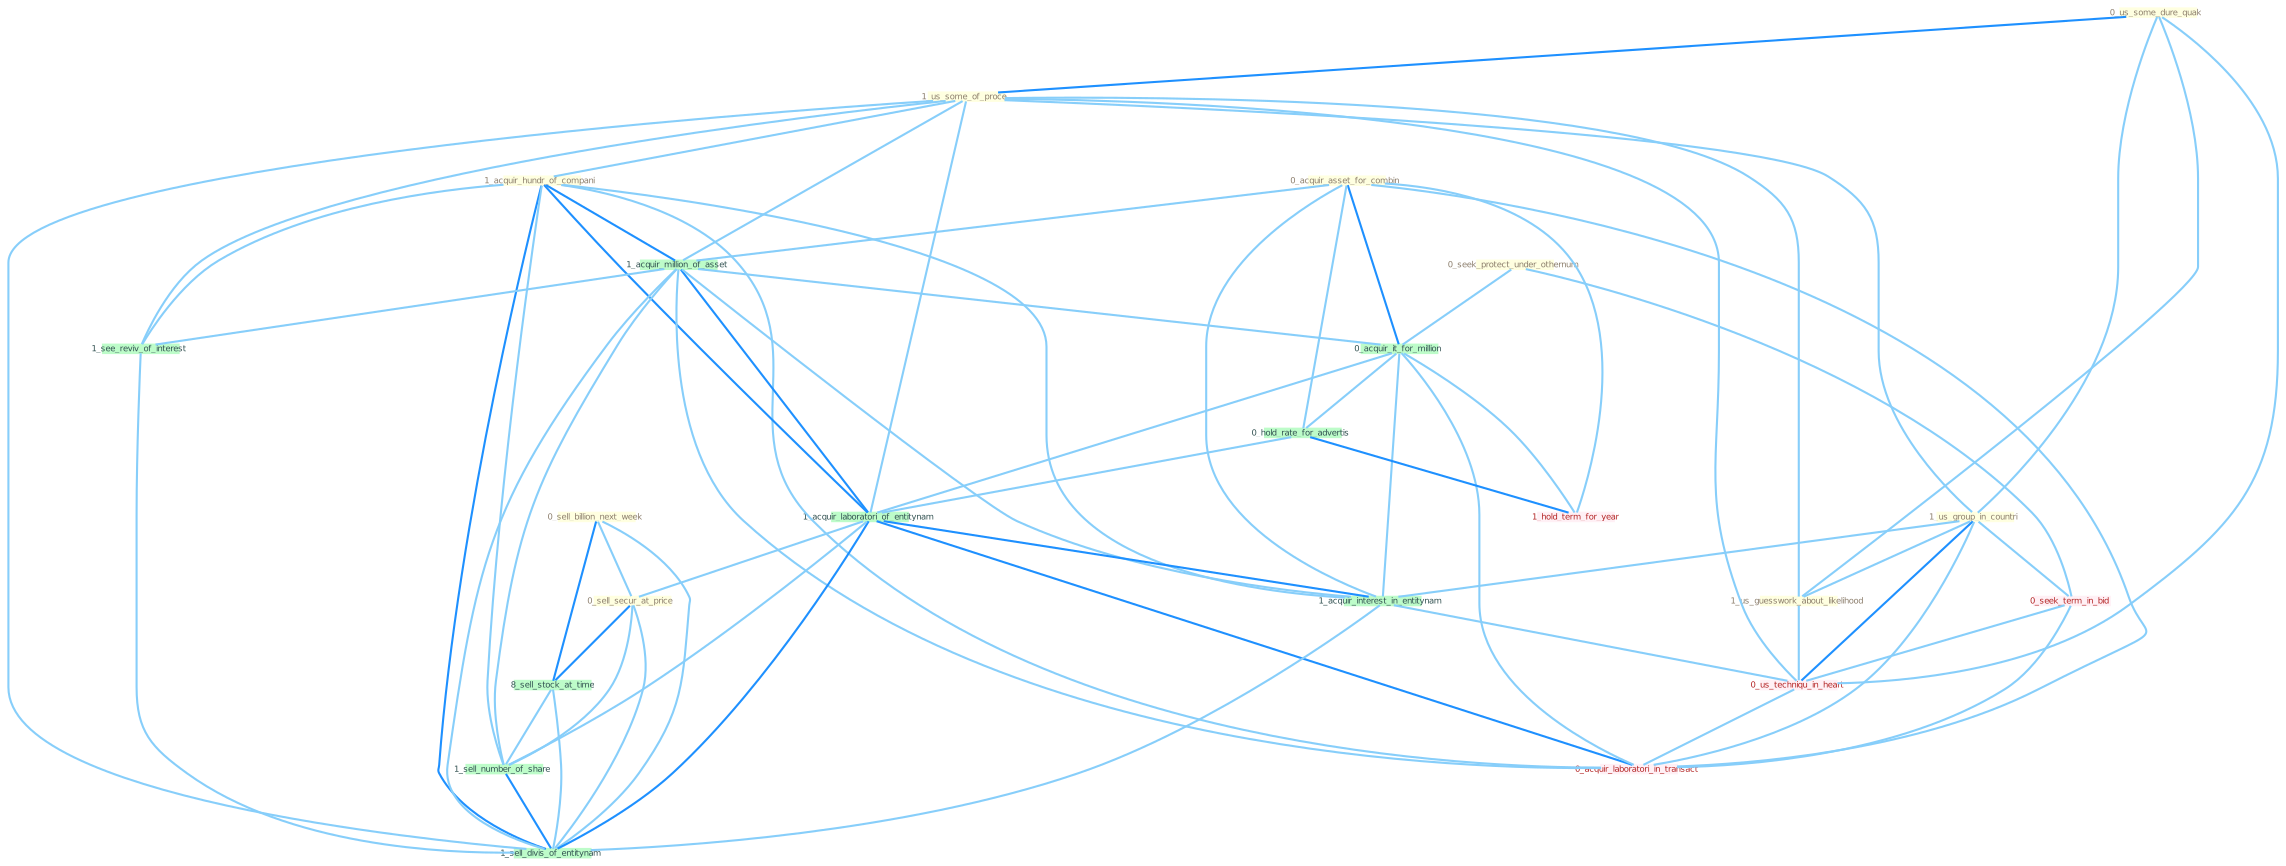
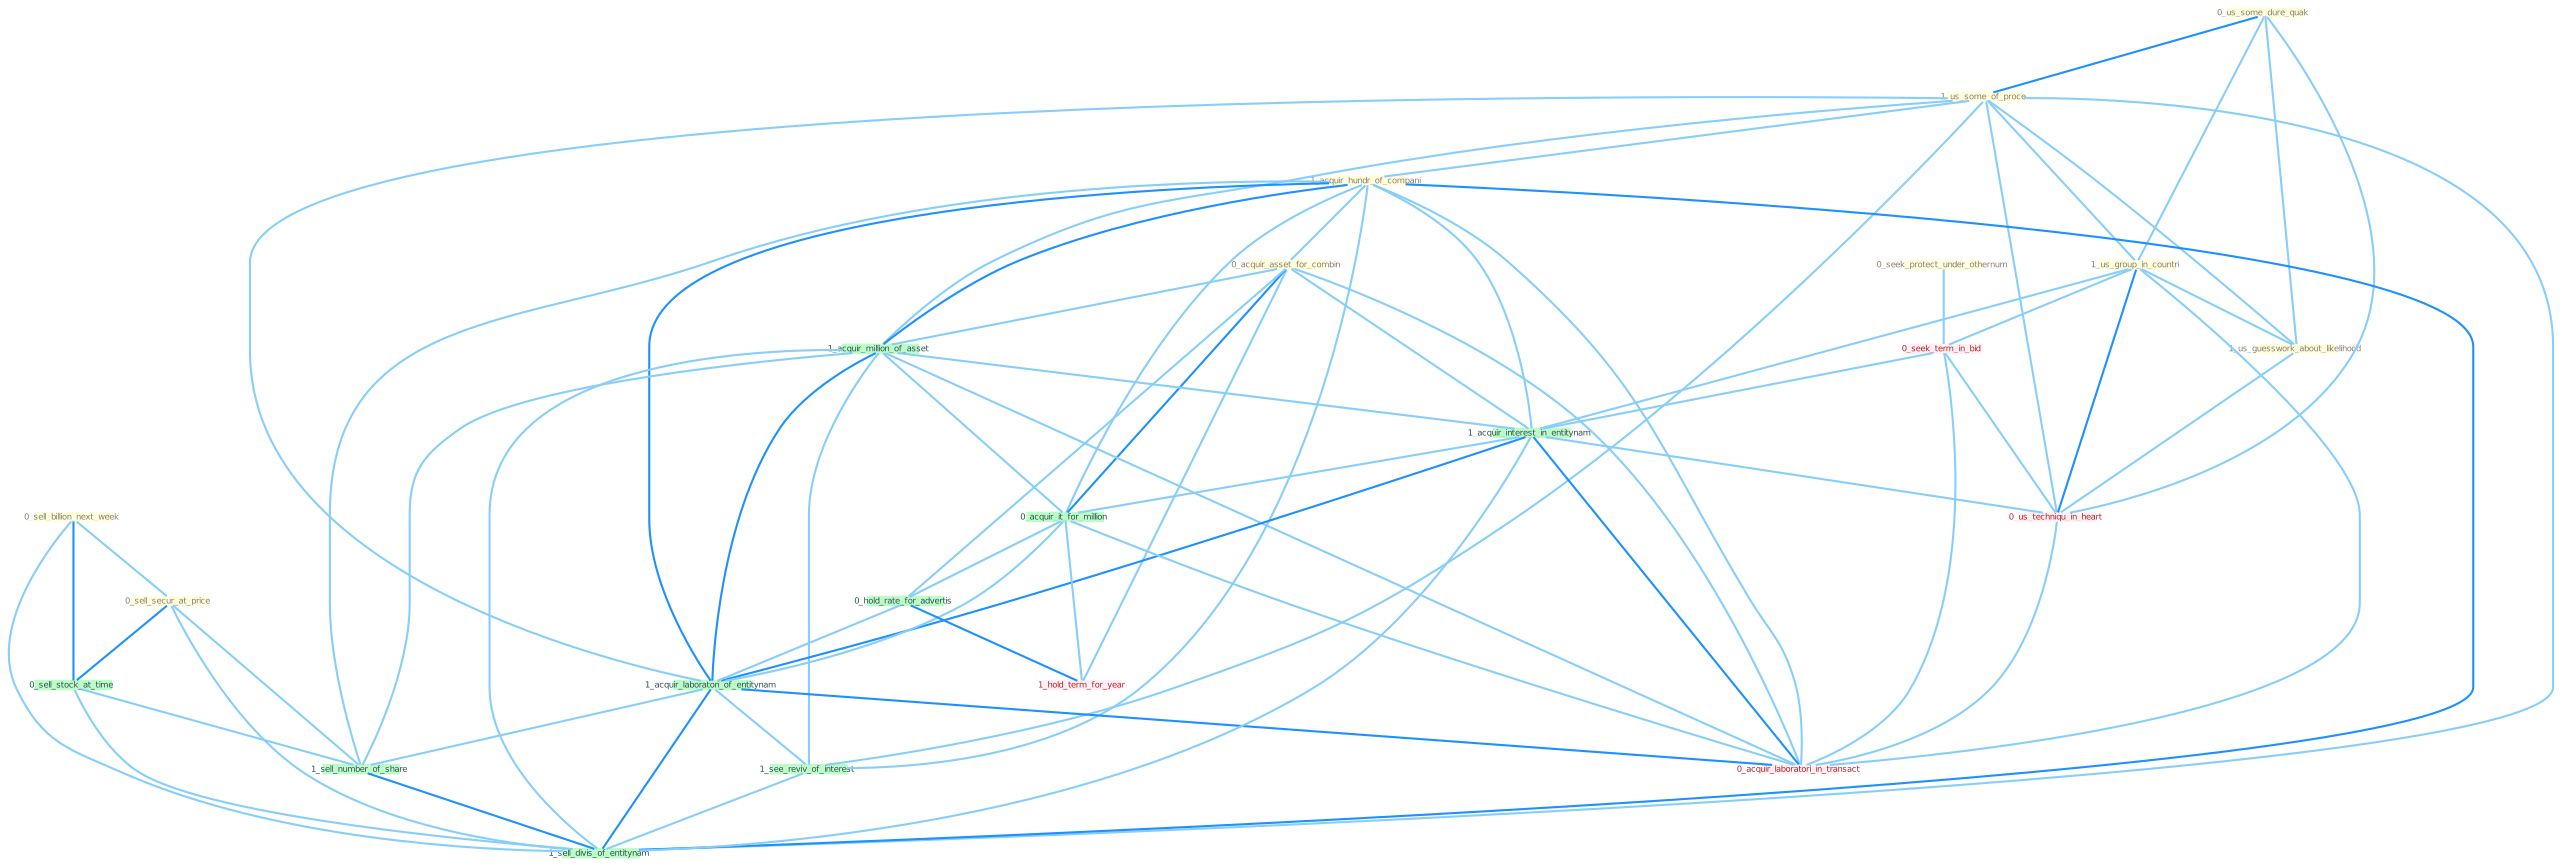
edge "1_acquir_hundr_of_compani" -- "0_acquir_asset_for_combin": added
edge "0_seek_protect_under_othernum" -- "0_acquir_it_for_million": now "1_acquir_hundr_of_compani" -- "0_acquir_it_for_million"
edge "0_seek_term_in_bid" -- "1_acquir_interest_in_entitynam": added
edge "1_acquir_laboratori_of_entitynam" -- "0_sell_secur_at_price": now "1_acquir_laboratori_of_entitynam" -- "1_see_reviv_of_interest"
edge "1_acquir_interest_in_entitynam" -- "0_acquir_laboratori_in_transact": added
node "8_sell_stock_at_time": label "8_sell_stock_at_time" -> "0_sell_stock_at_time"
